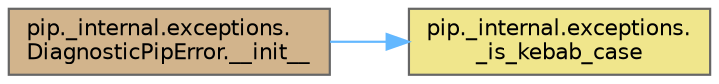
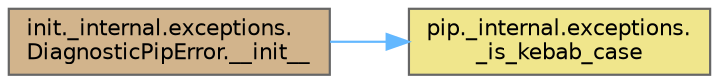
node "pip._internal.exceptions. DiagnosticPipError.__init__": label "pip._internal.exceptions. DiagnosticPipError.__init__" -> "init._internal.exceptions. DiagnosticPipError.__init__"
